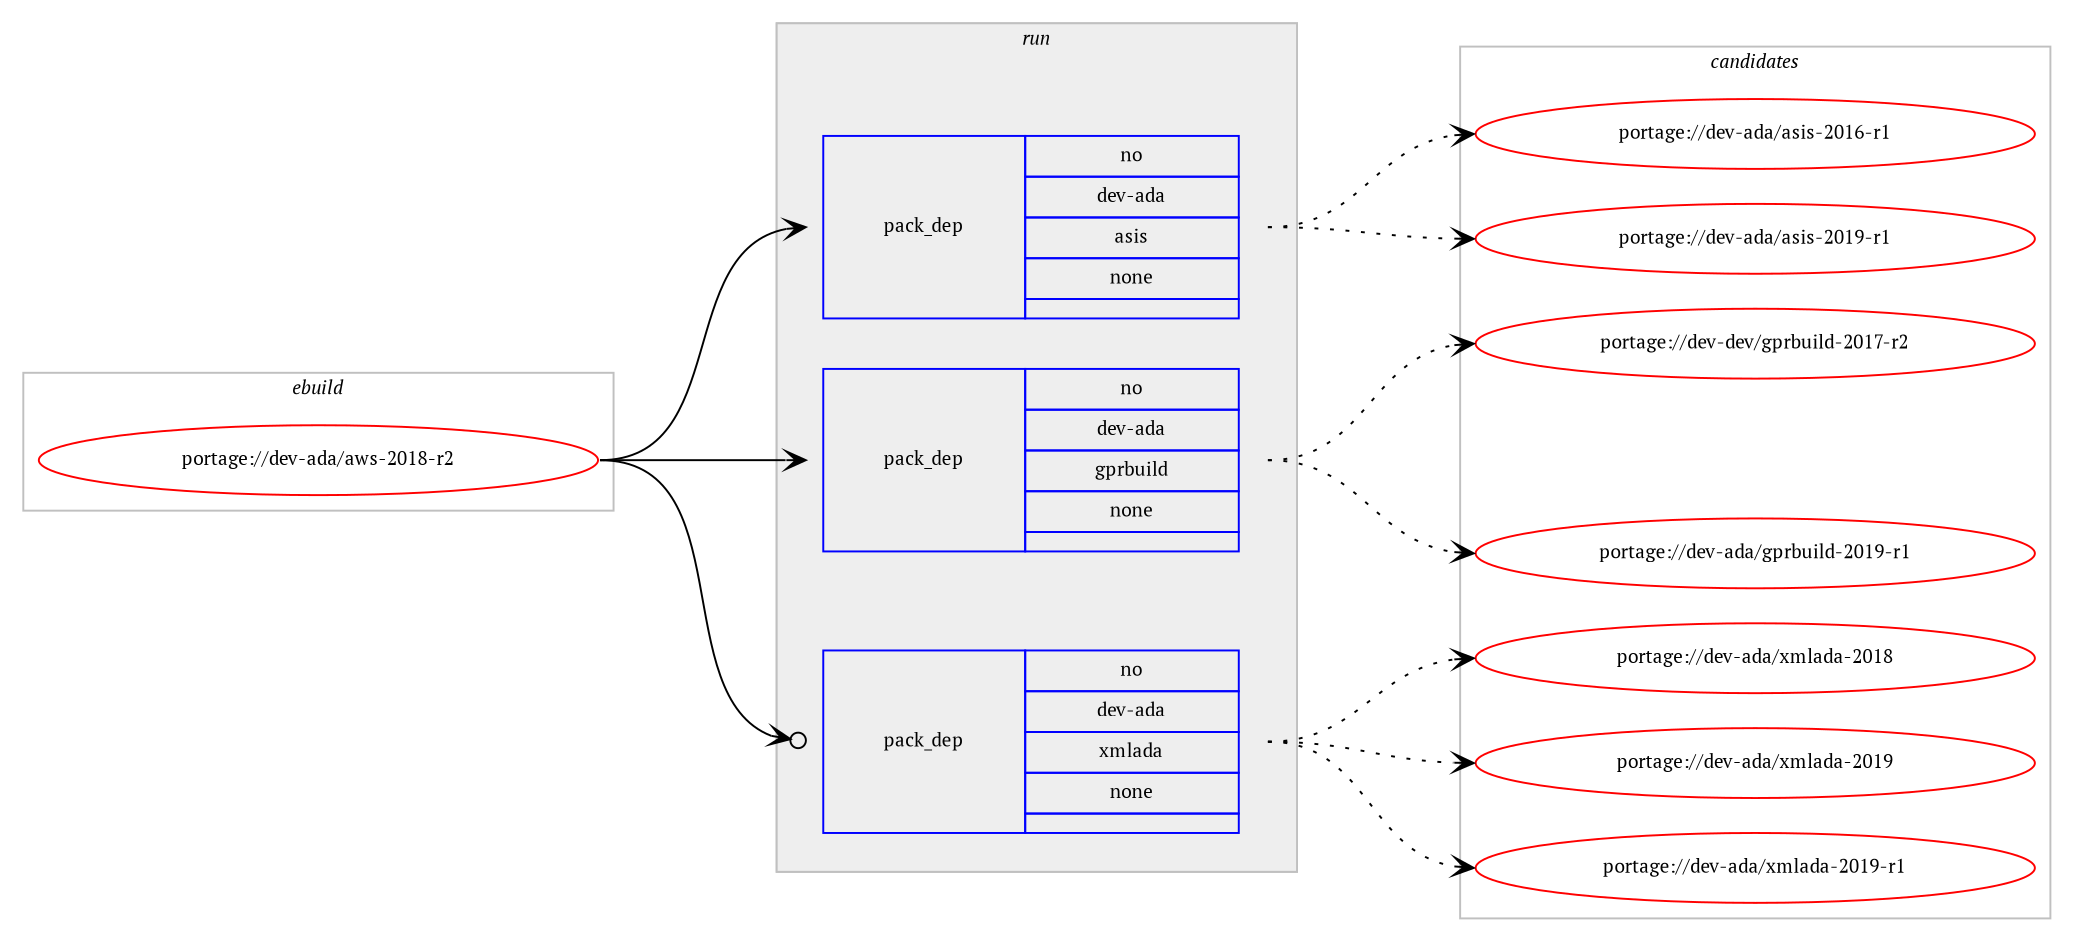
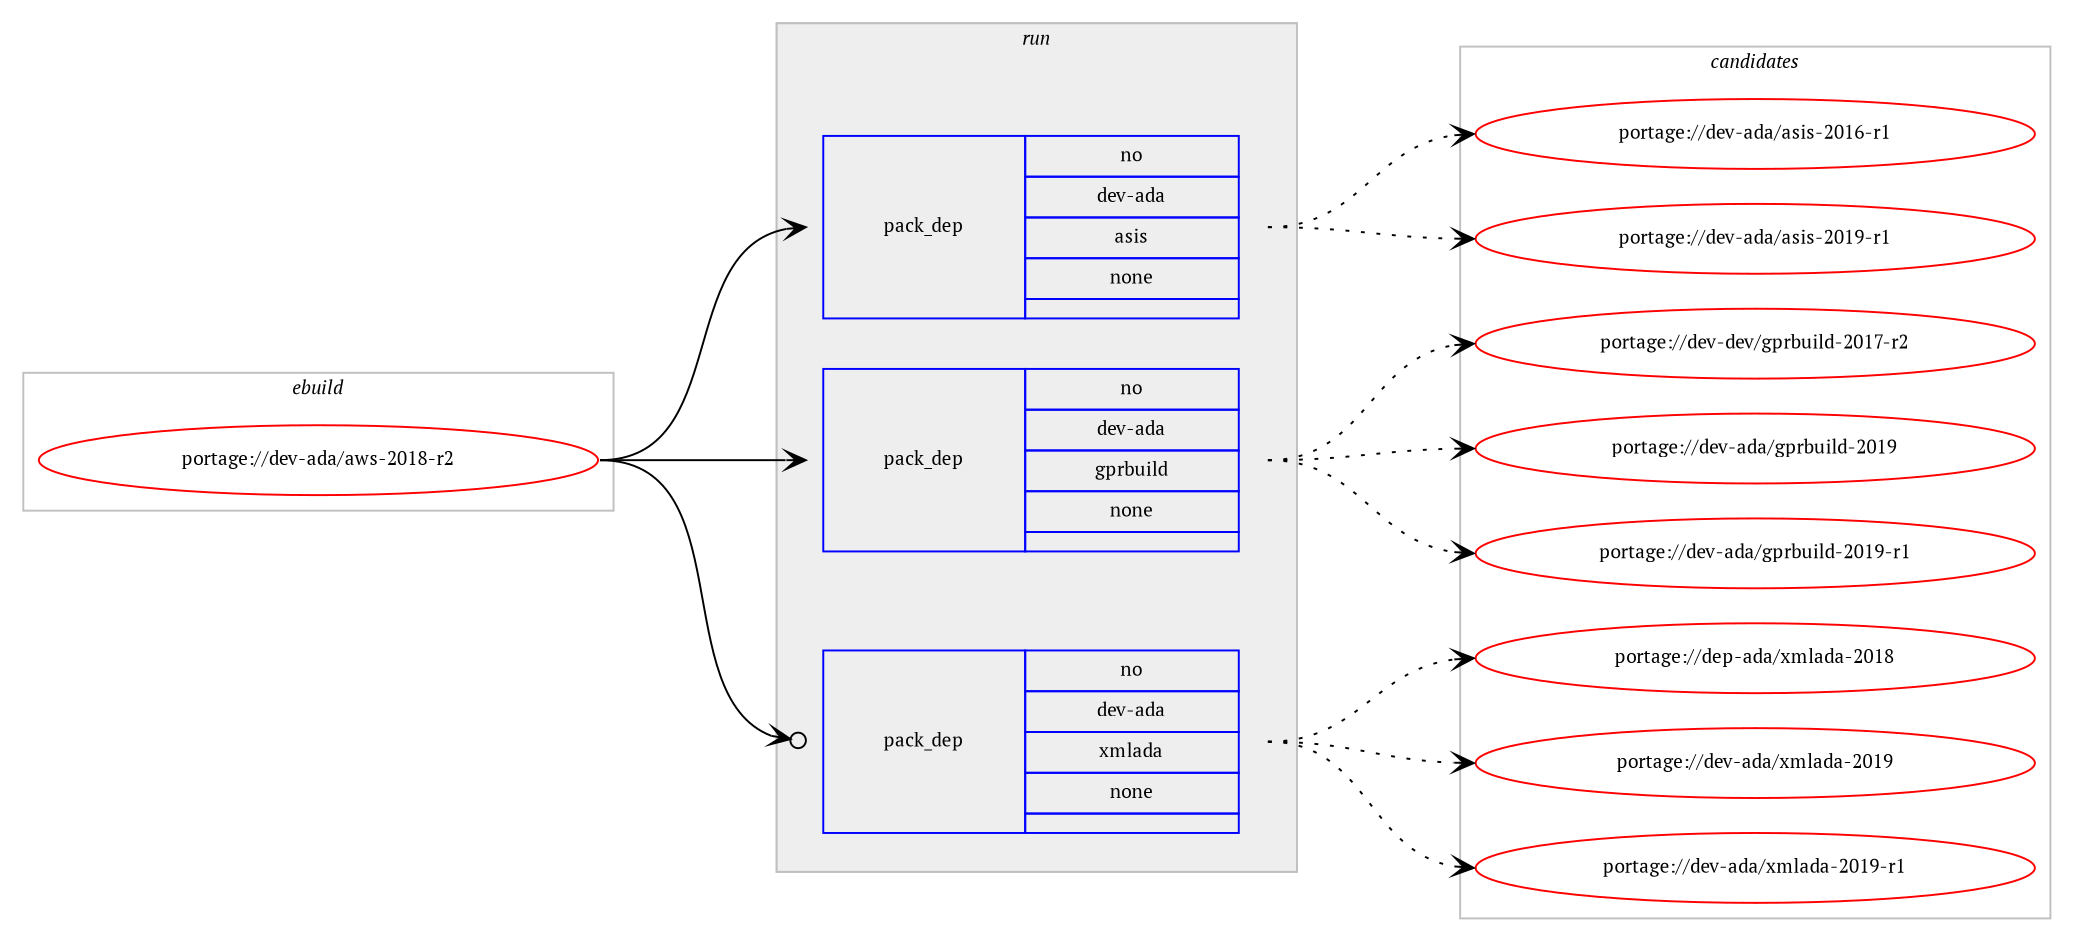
node "portage://dev-ada/gprbuild-2019": added
node "portage://dev-ada/xmlada-2018": label "portage://dev-ada/xmlada-2018" -> "portage://dep-ada/xmlada-2018"
